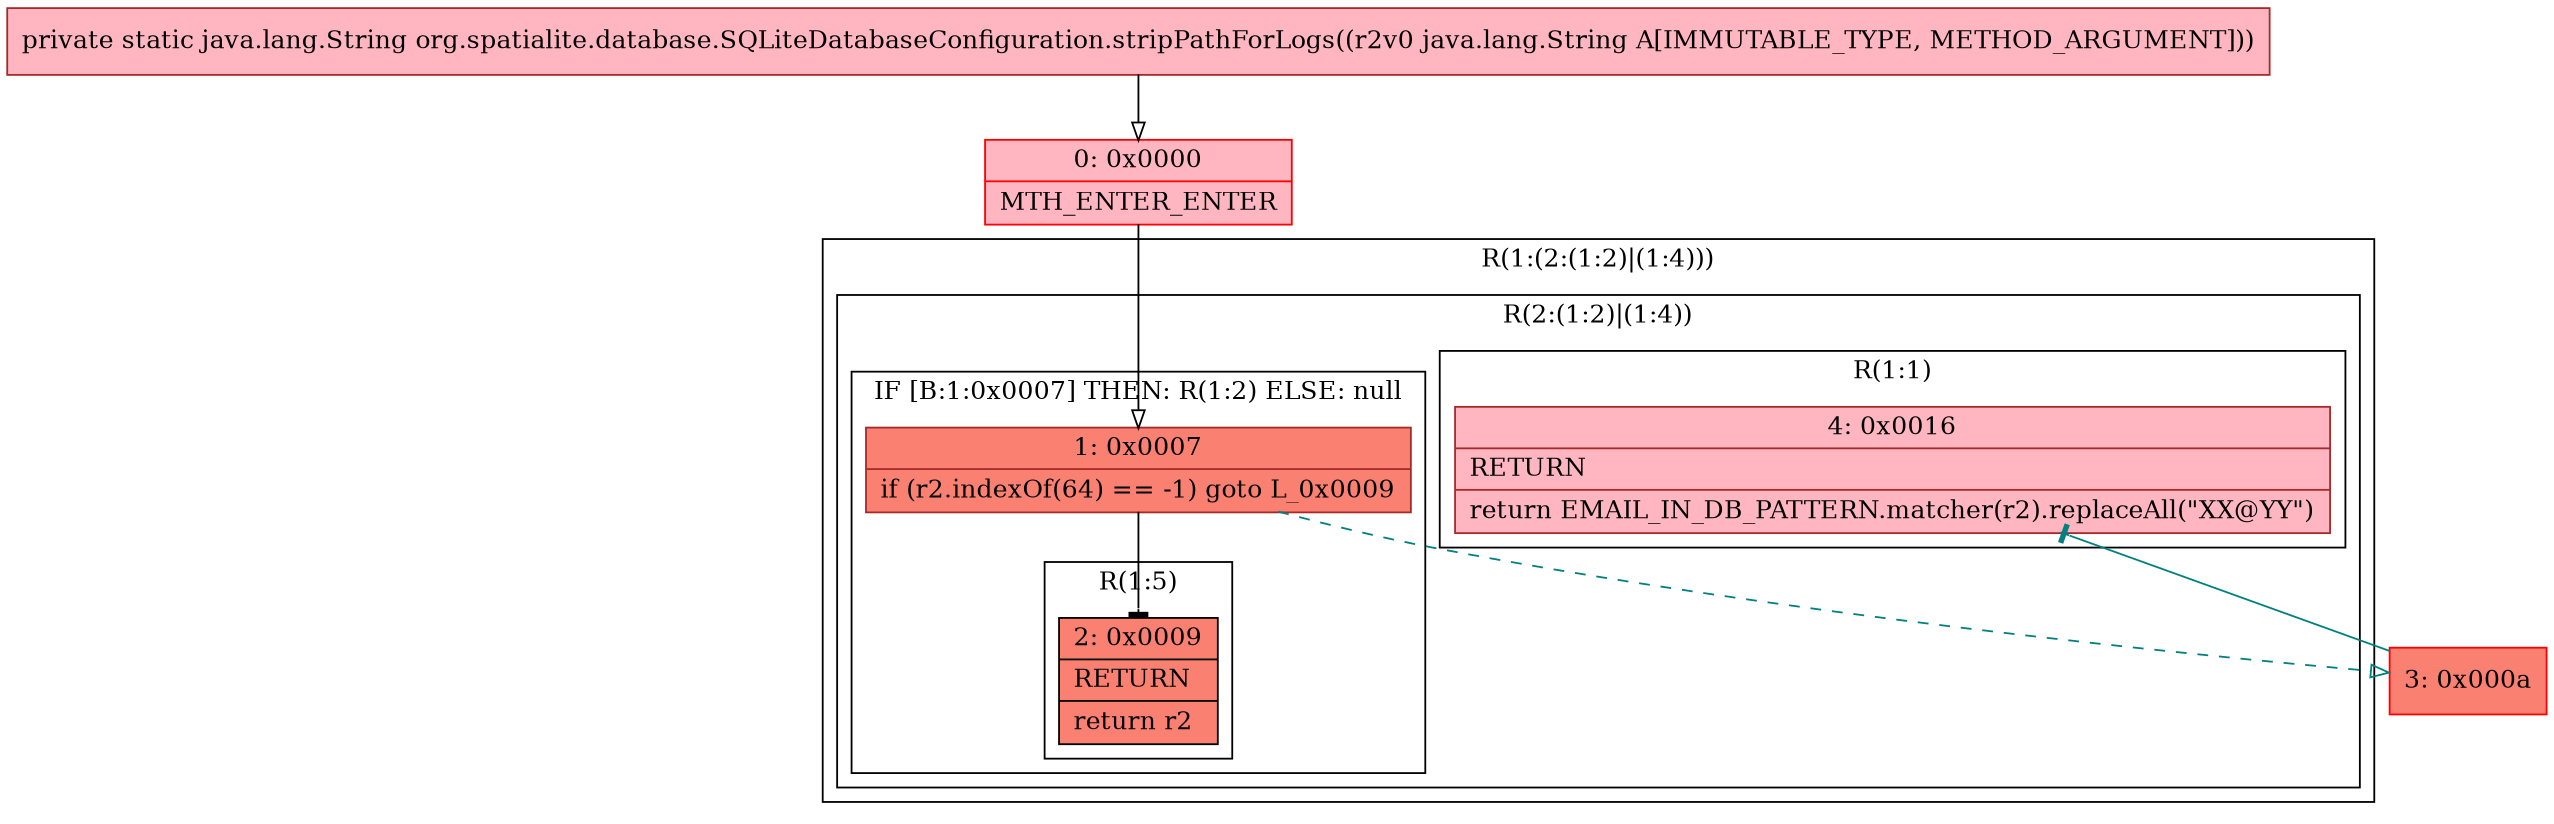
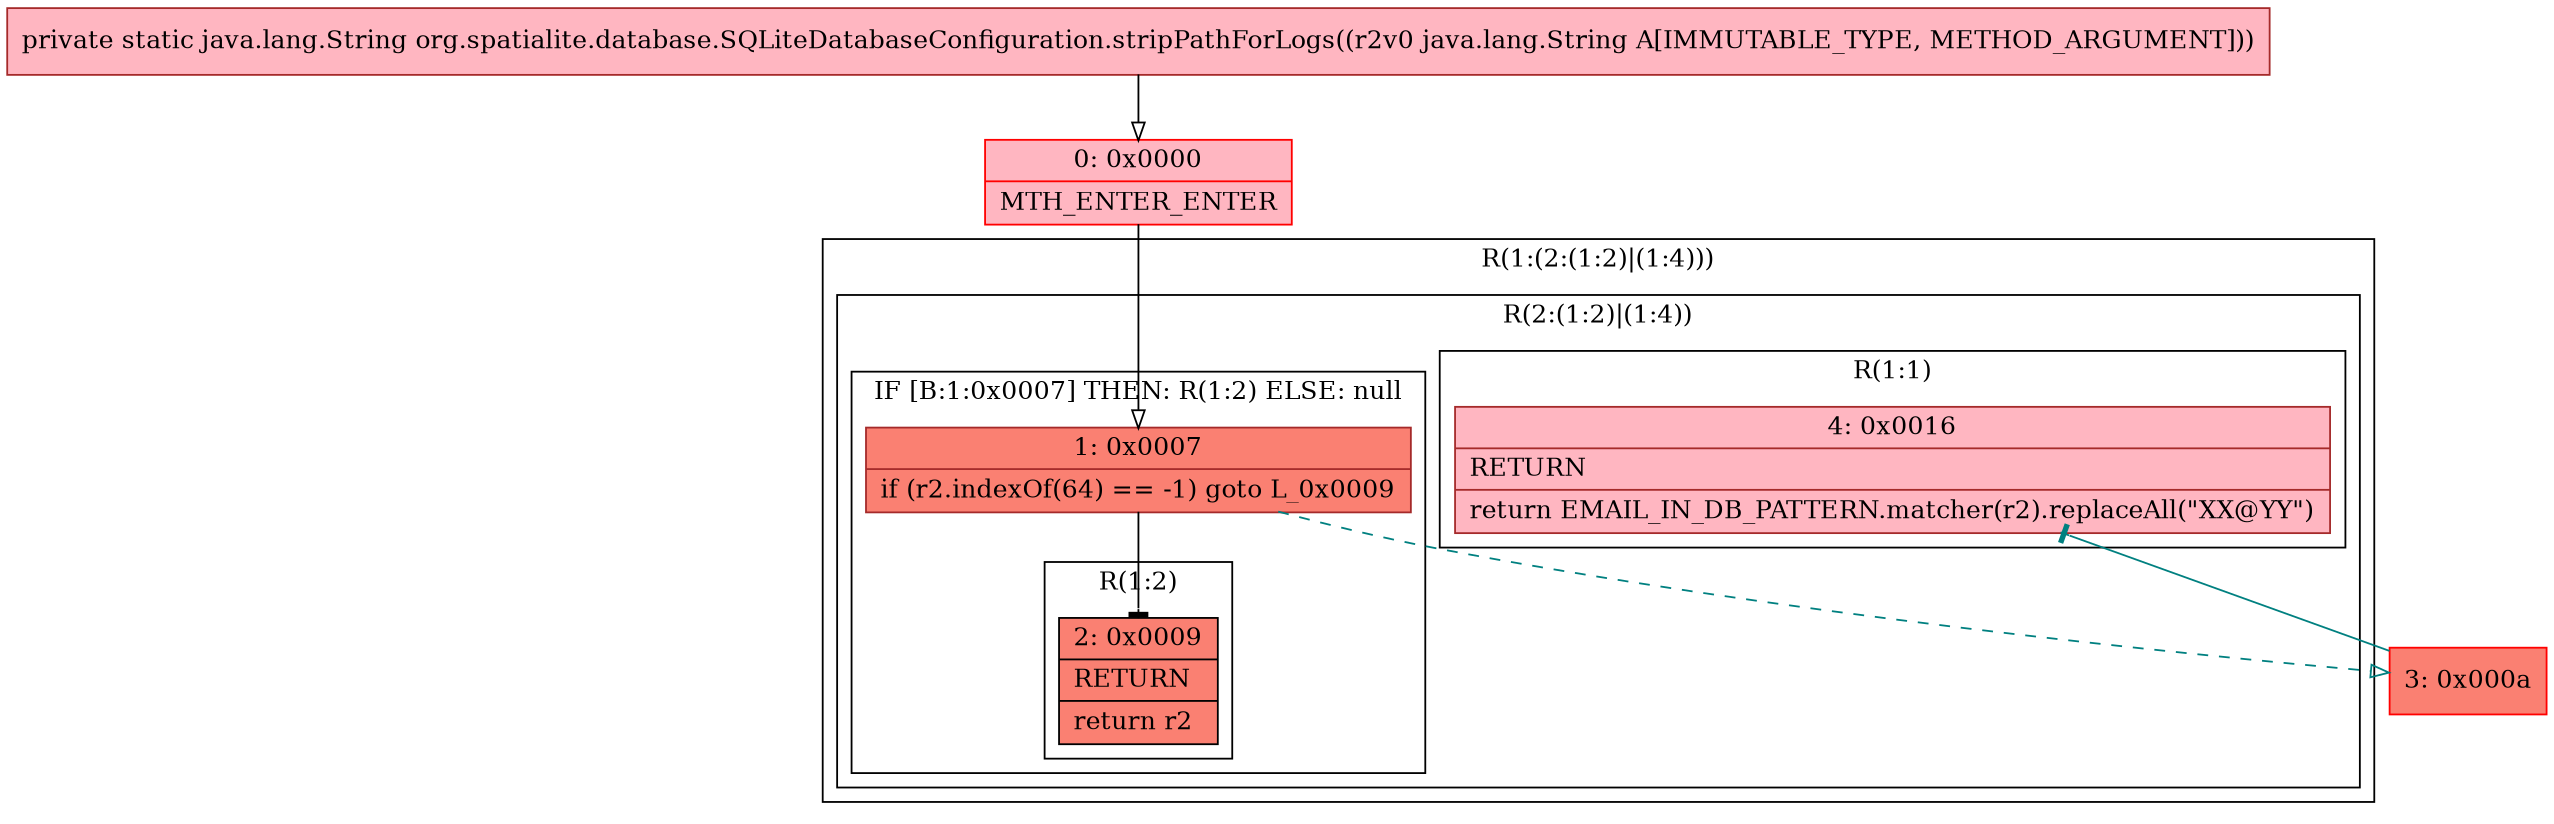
cluster "R(1:5)": label "R(1:5)" -> "R(1:2)"
